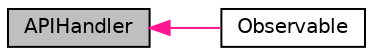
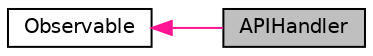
edge "Observable" -> "APIHandler": reversed
